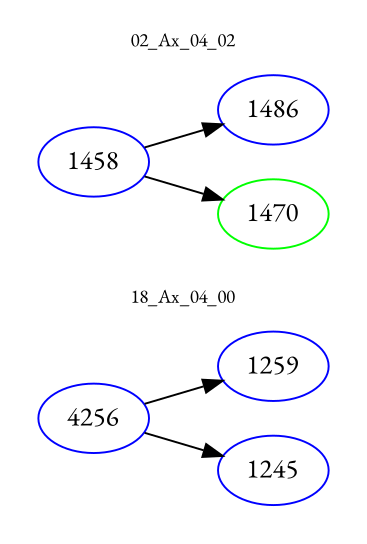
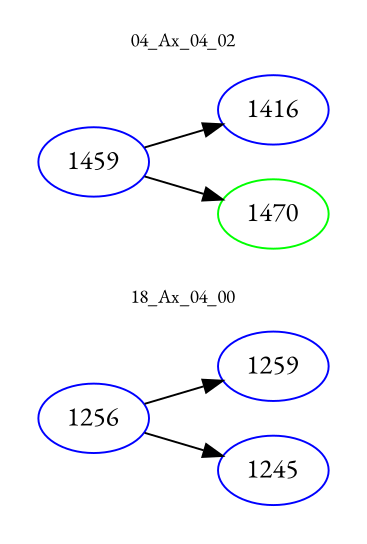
cluster "02_Ax_04_02": label "02_Ax_04_02" -> "04_Ax_04_02"
node "1486": label "1486" -> "1416"
node "1458": label "1458" -> "1459"
node "4256": label "4256" -> "1256"
